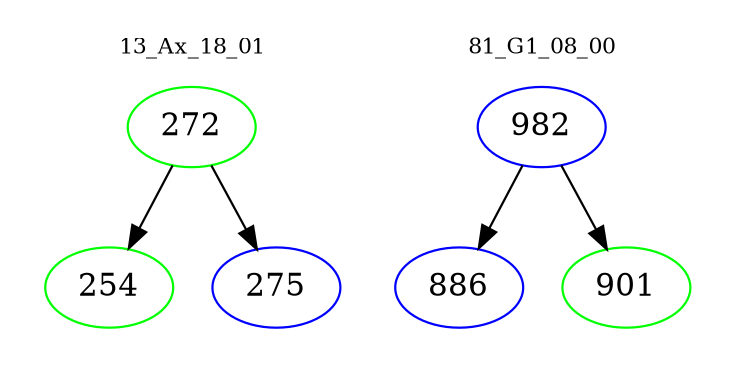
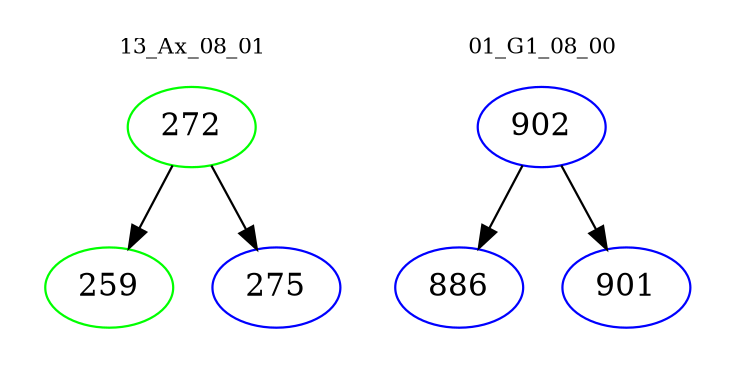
cluster "13_Ax_18_01": label "13_Ax_18_01" -> "13_Ax_08_01"
cluster "81_G1_08_00": label "81_G1_08_00" -> "01_G1_08_00"
node "982": label "982" -> "902"
node "254": label "254" -> "259"
node "901": color green -> blue
